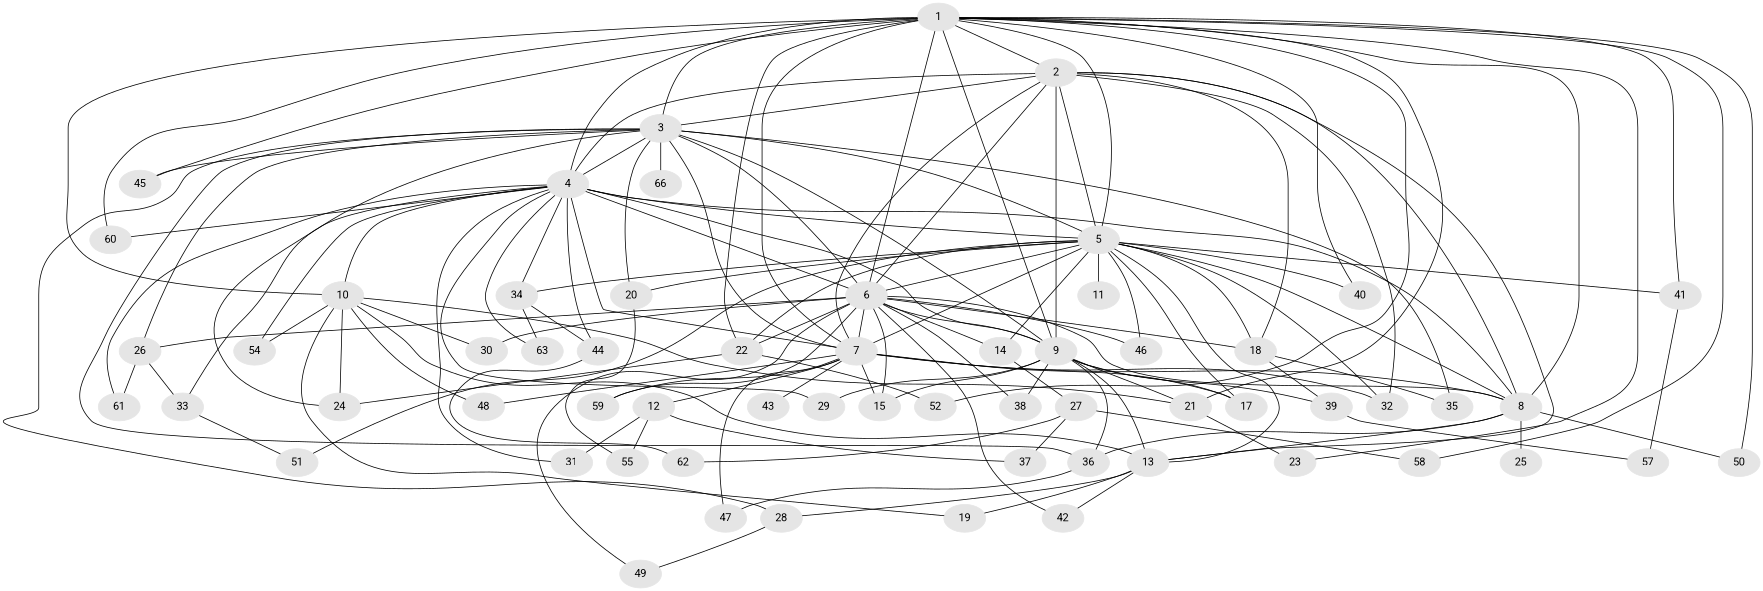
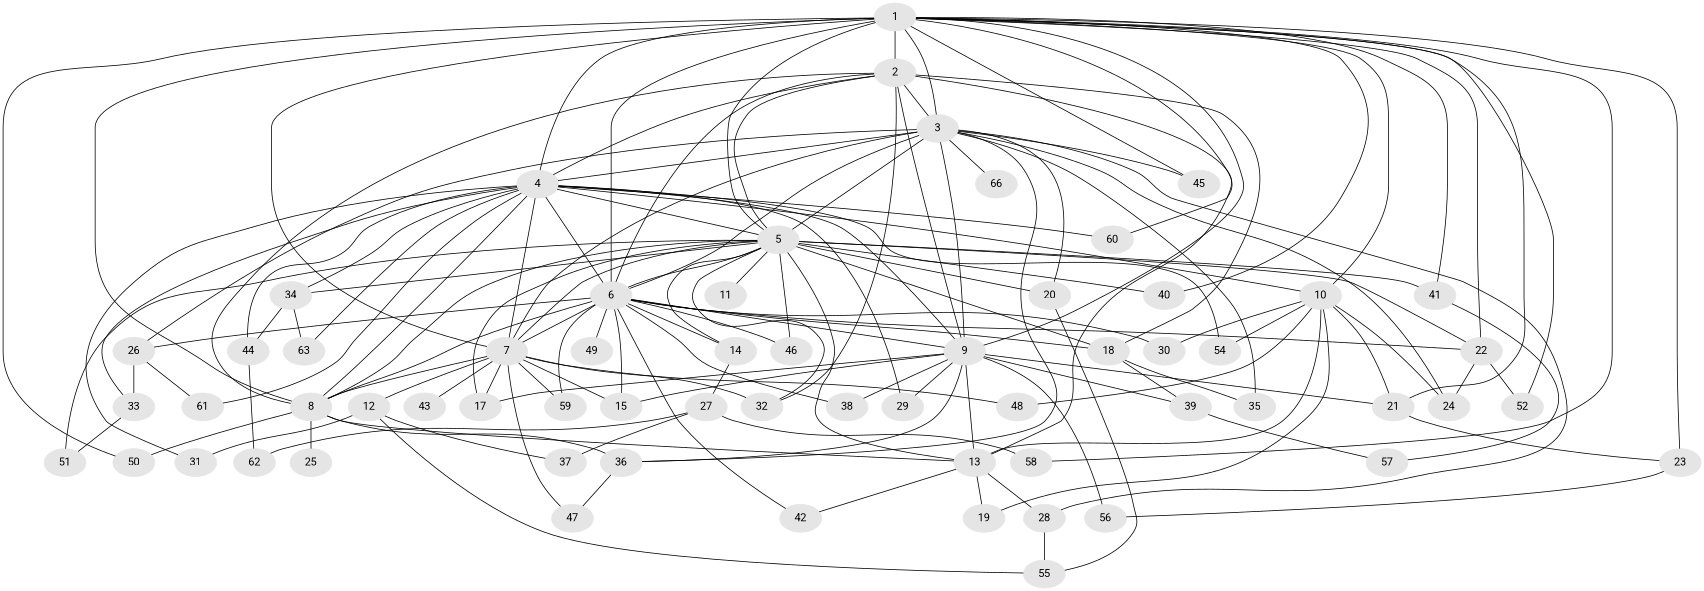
edge "2" -- "7": removed
node "56": added
edge "28" -- "49": now "28" -- "55"
